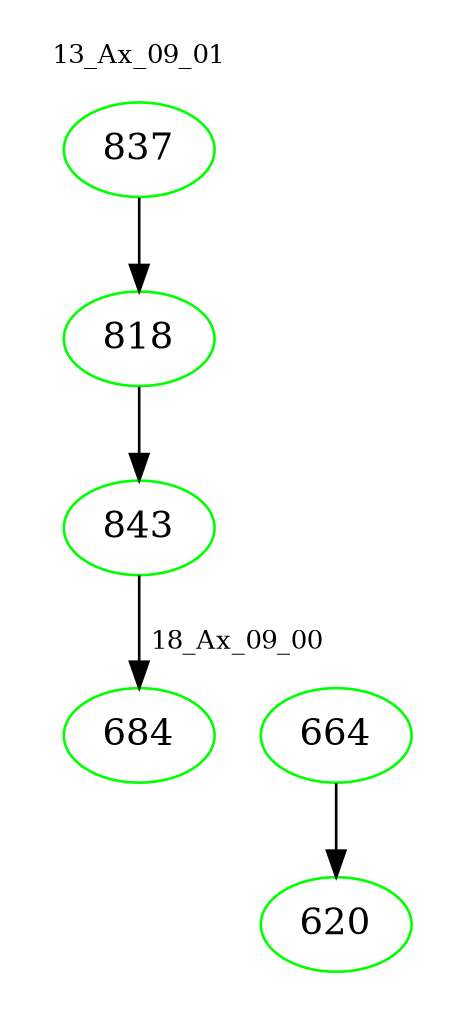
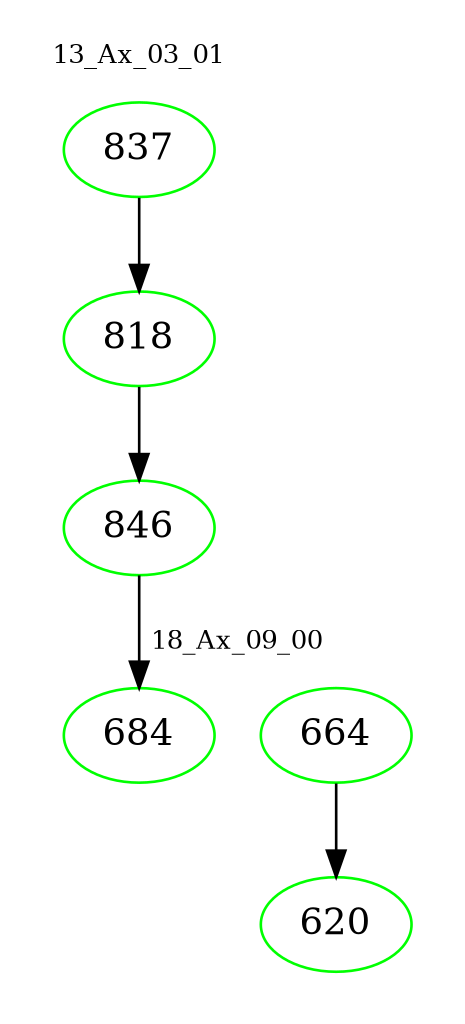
cluster "13_Ax_09_01": label "13_Ax_09_01" -> "13_Ax_03_01"
node "843": label "843" -> "846"
